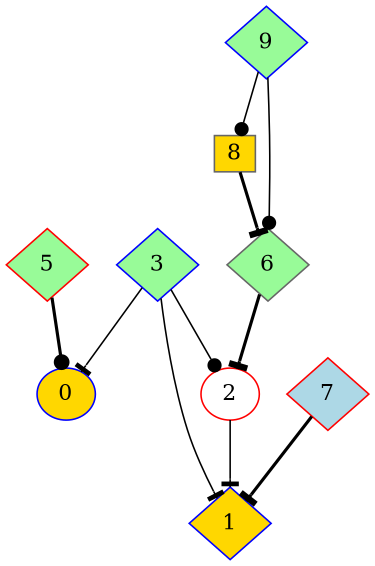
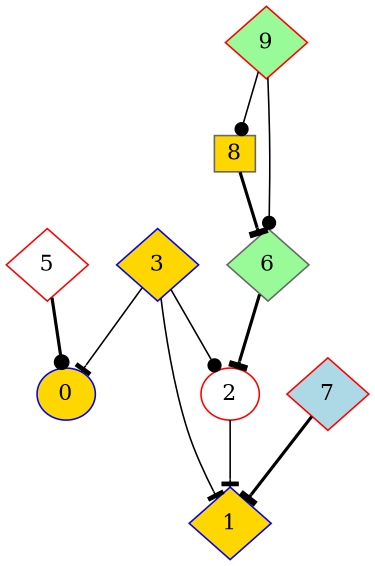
node "9": color blue -> red
node "5": fillcolor palegreen -> white
node "3": fillcolor palegreen -> gold
